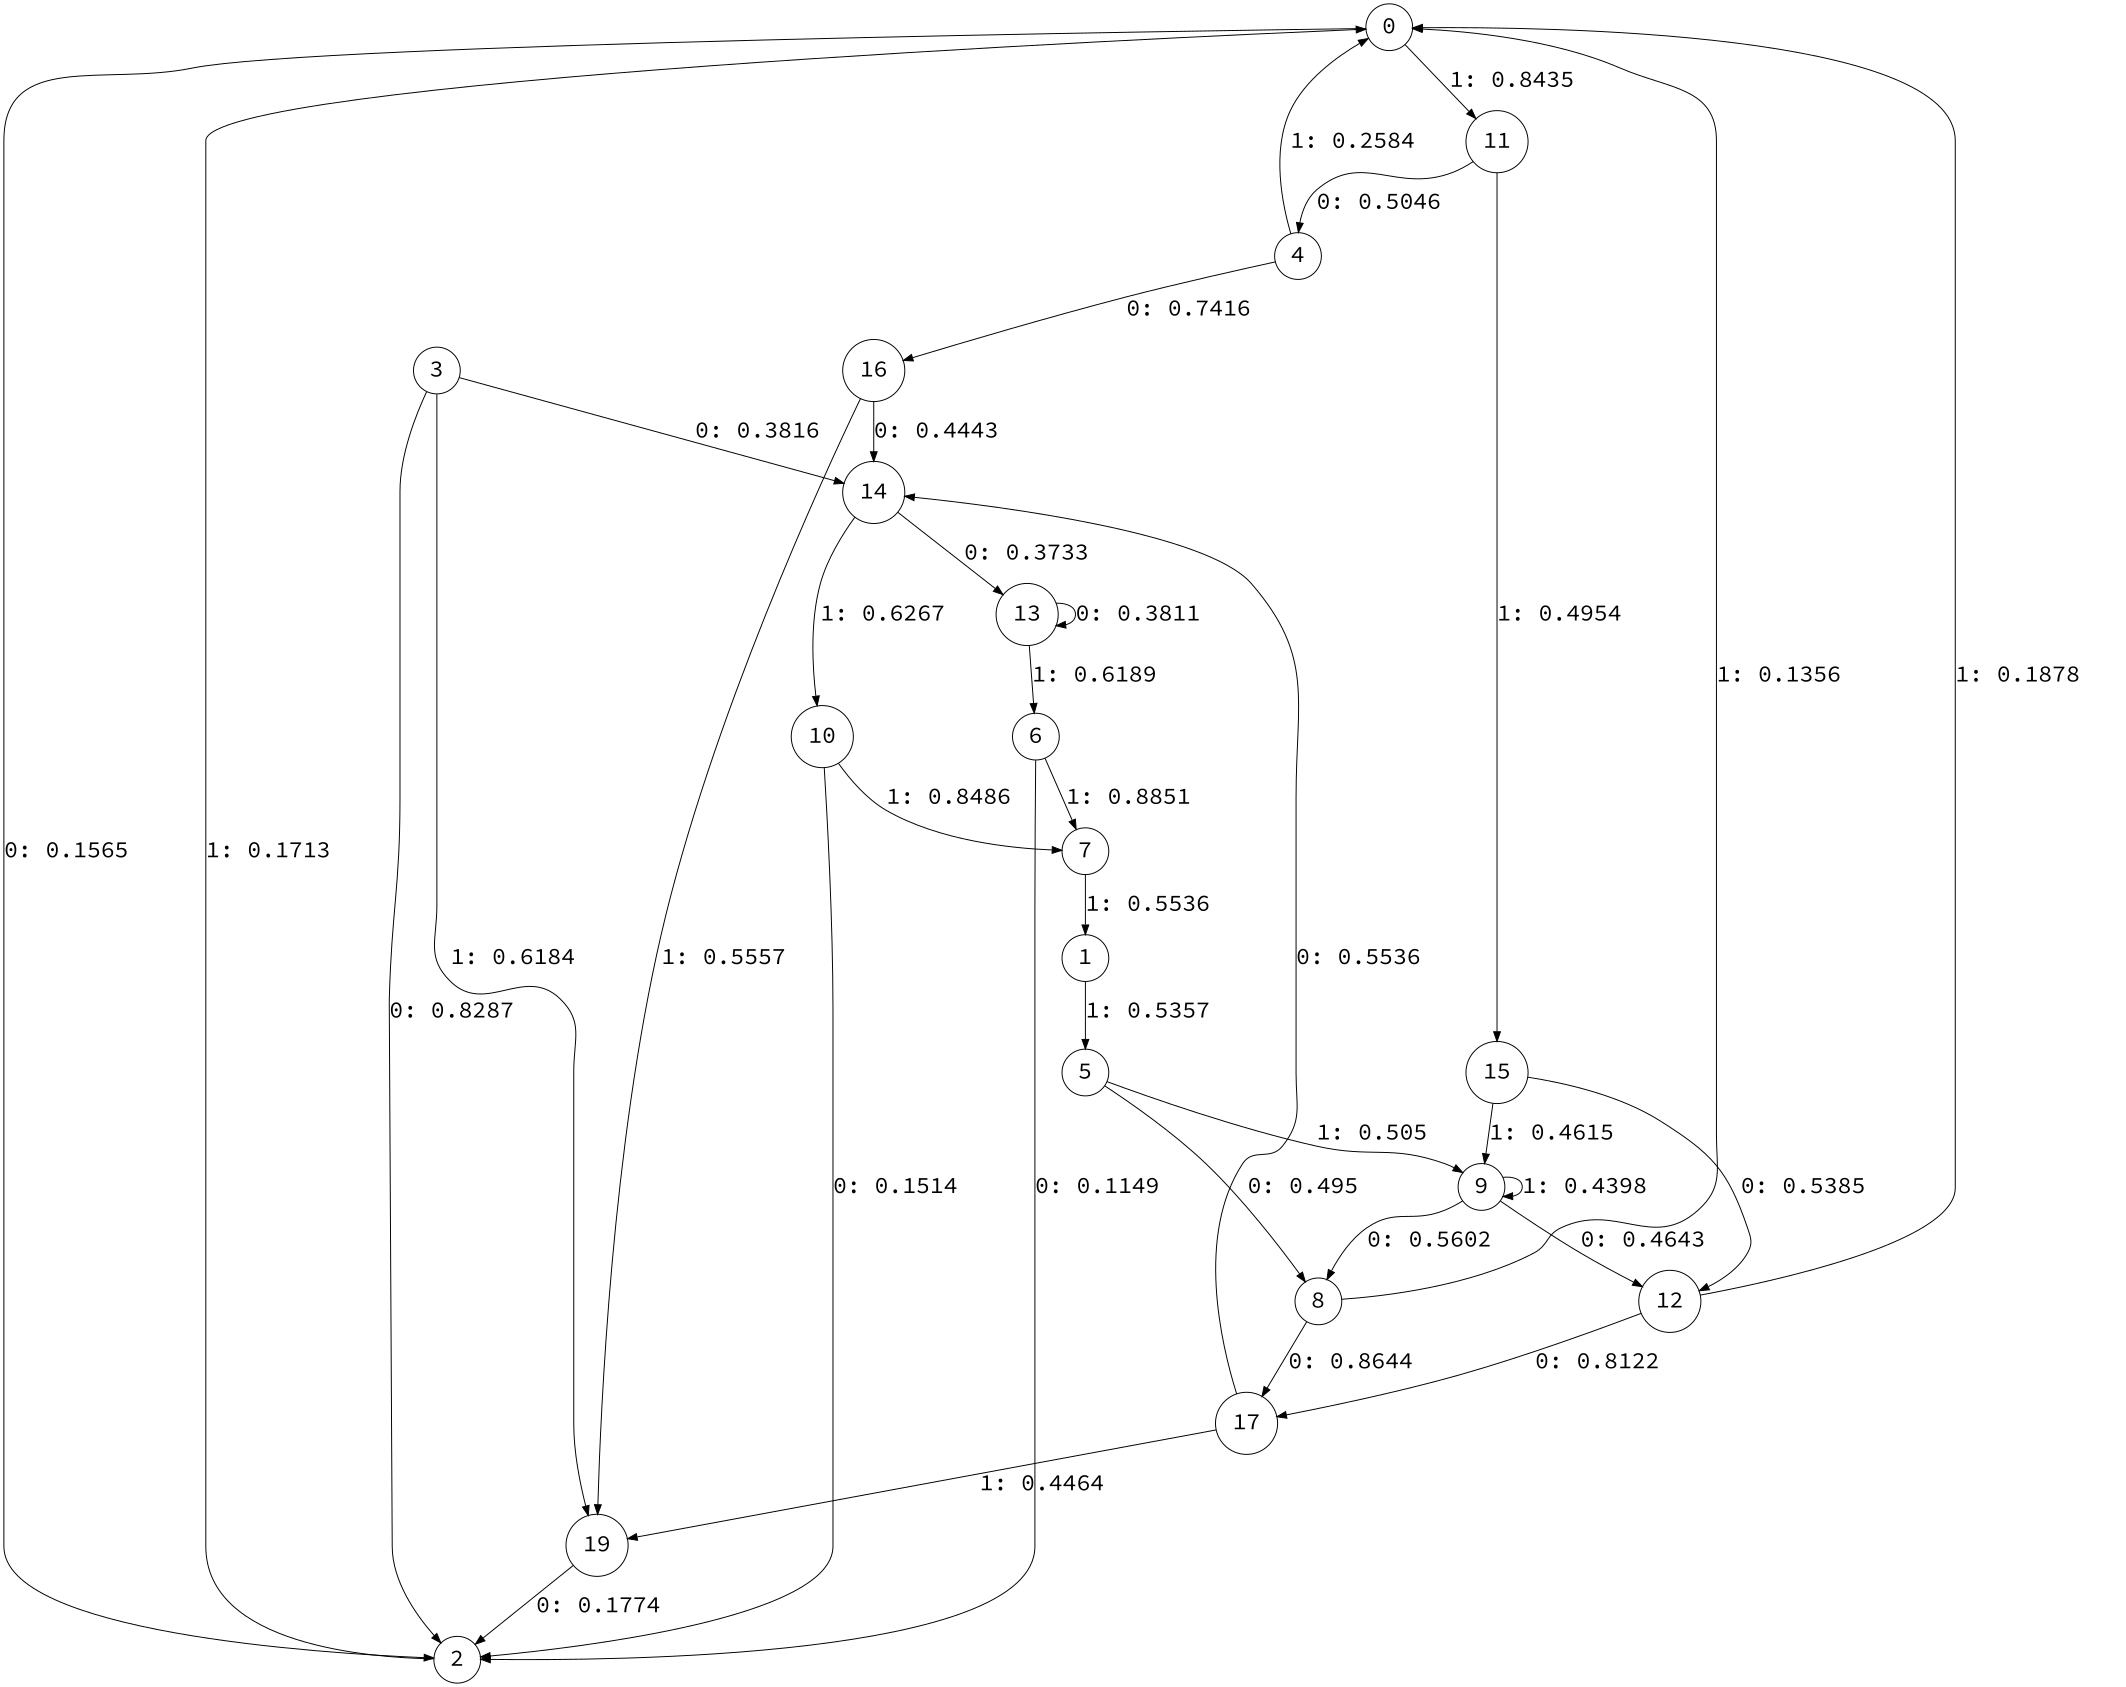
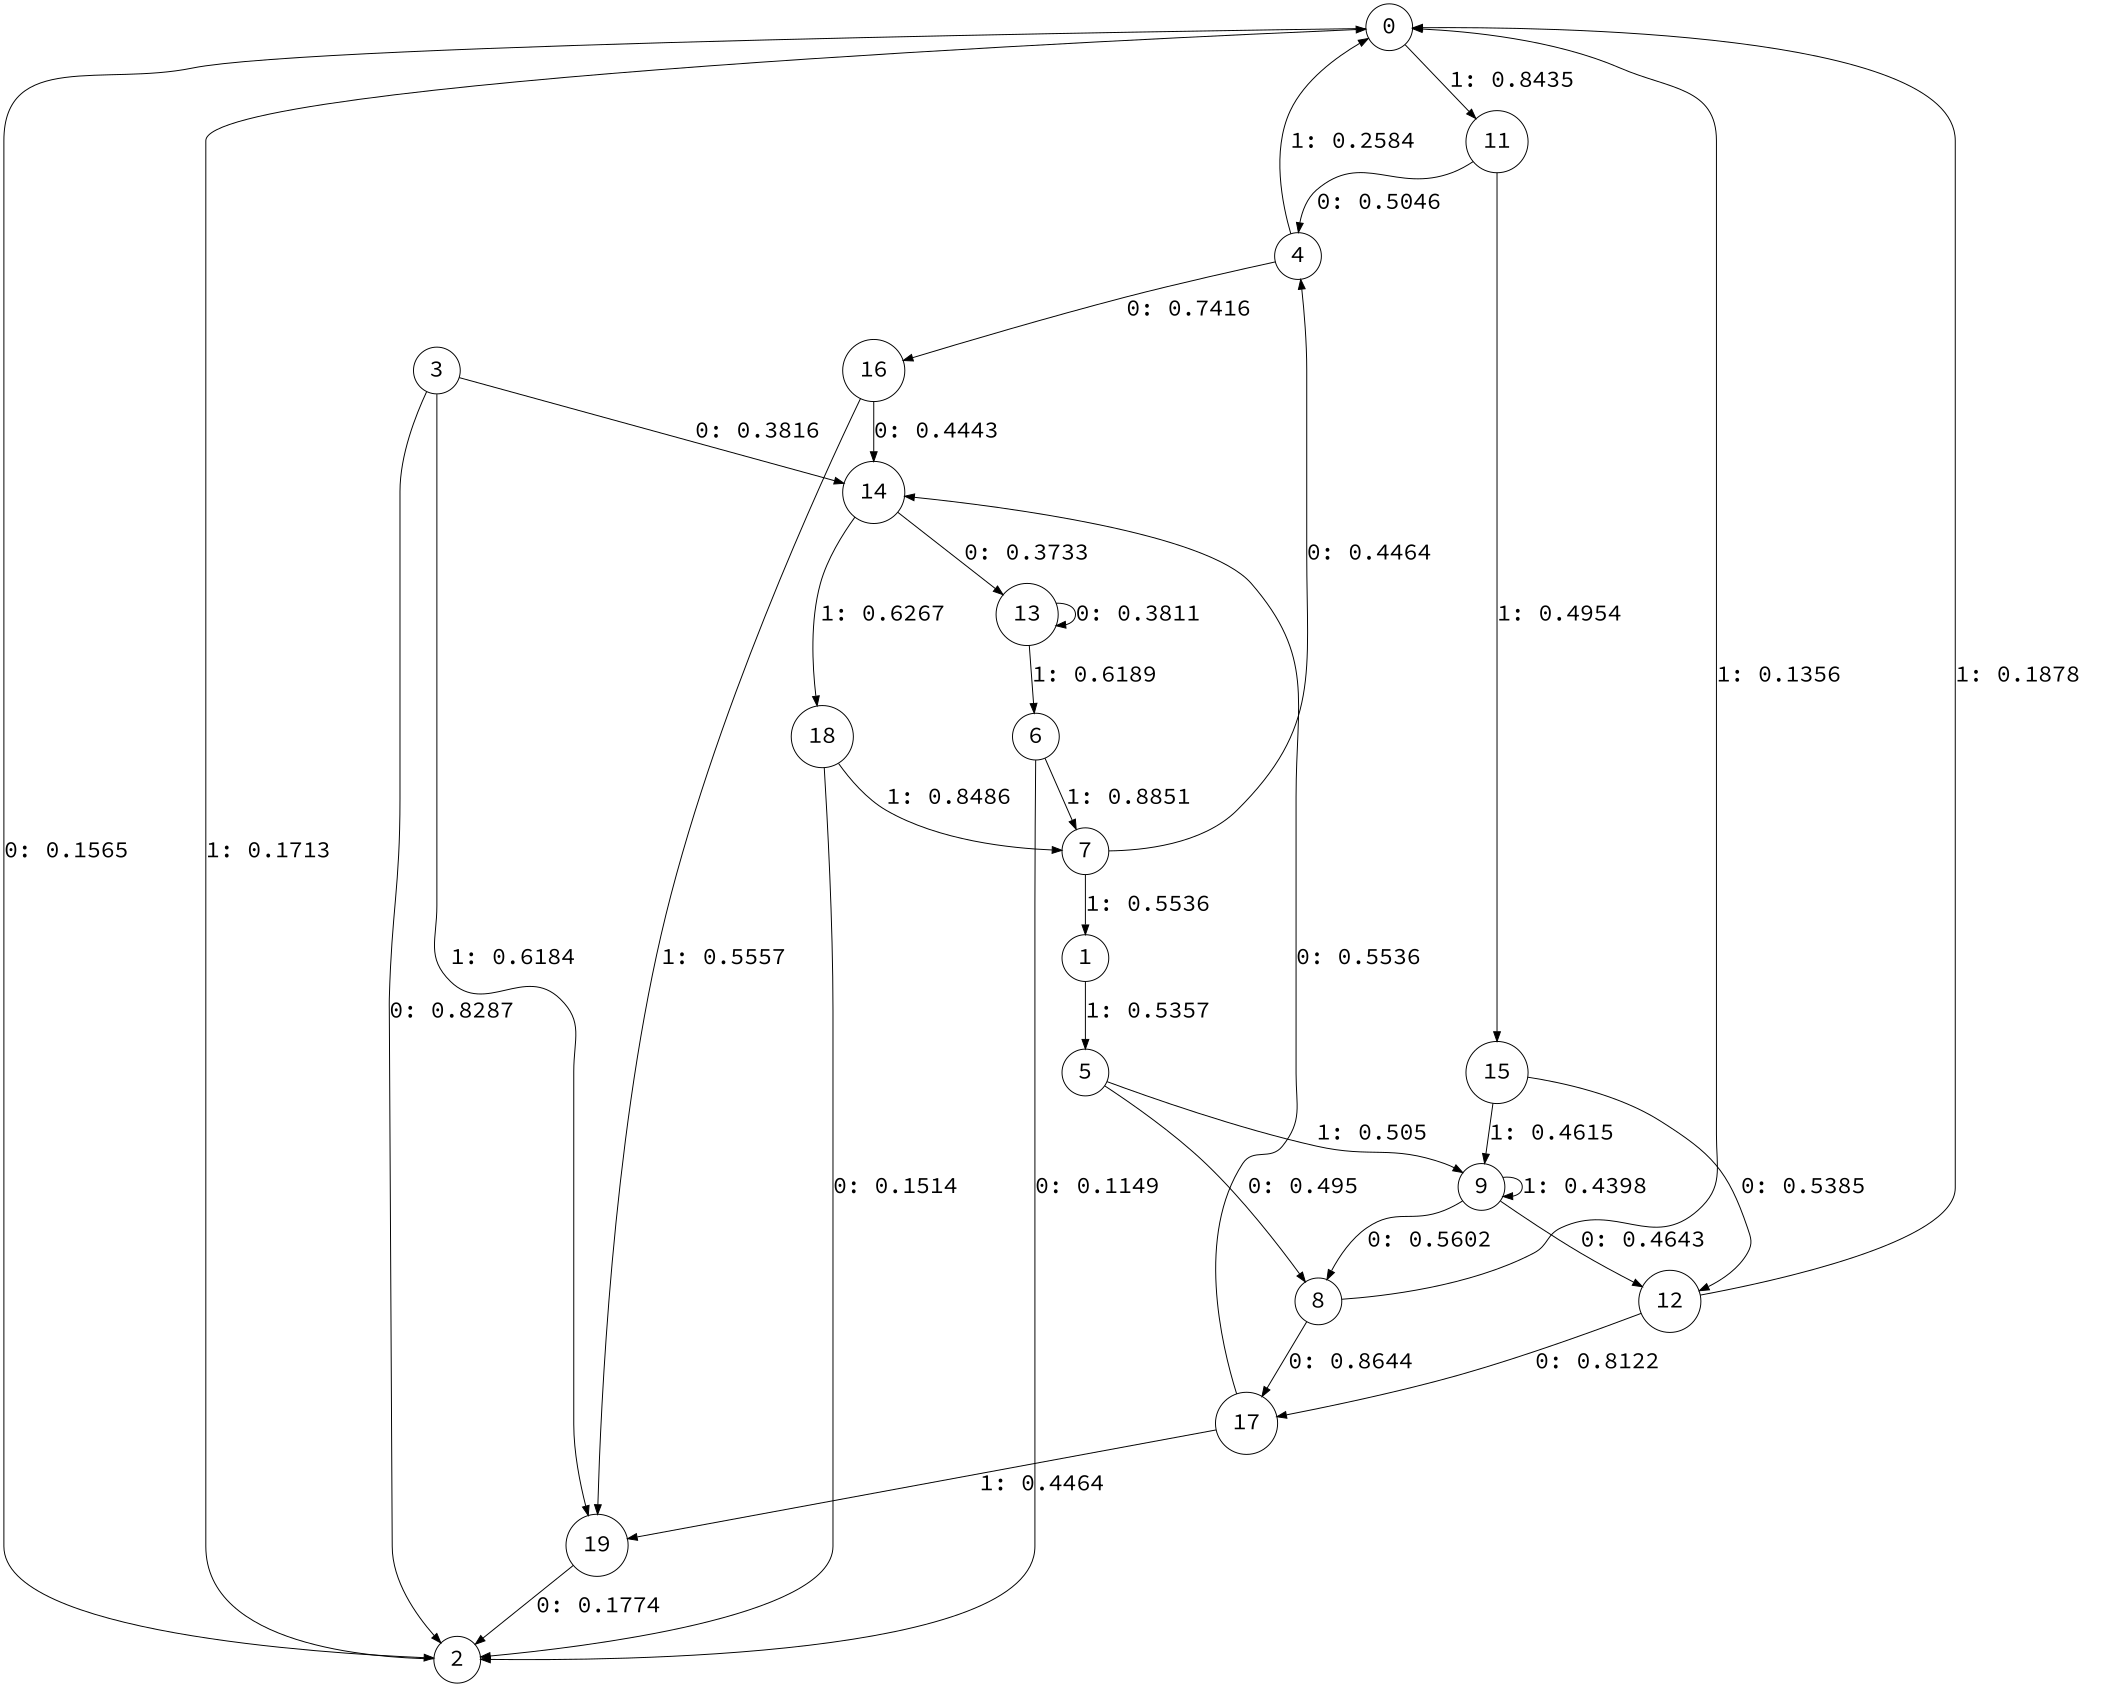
edge "7" -> "4": added, label "0: 0.4464"
node "10": label "10" -> "18"
